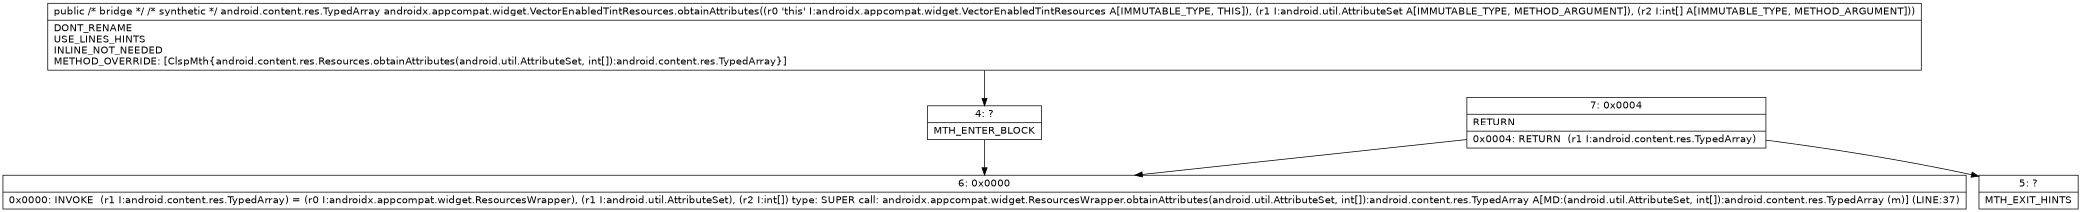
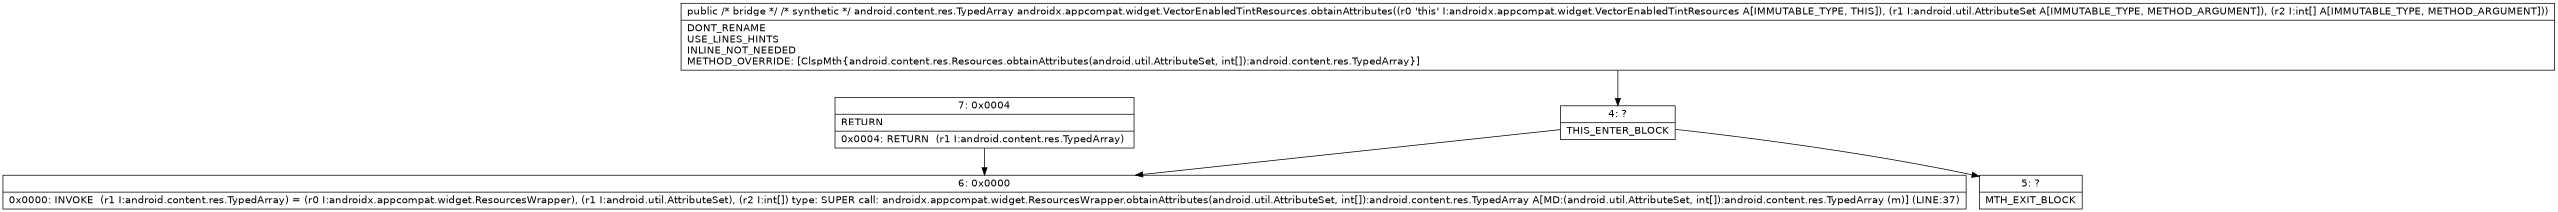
node "4: ?": text "MTH_ENTER_BLOCK" -> "THIS_ENTER_BLOCK"
edge "7: 0x0004" -> "5: ?": now "4: ?" -> "5: ?"
node "5: ?": text "MTH_EXIT_HINTS" -> "MTH_EXIT_BLOCK"
